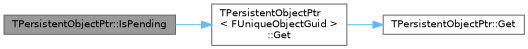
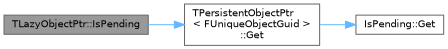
node "TPersistentObjectPtr::IsPending": label "TPersistentObjectPtr::IsPending" -> "TLazyObjectPtr::IsPending"
node "TPersistentObjectPtr::Get": label "TPersistentObjectPtr::Get" -> "IsPending::Get"
